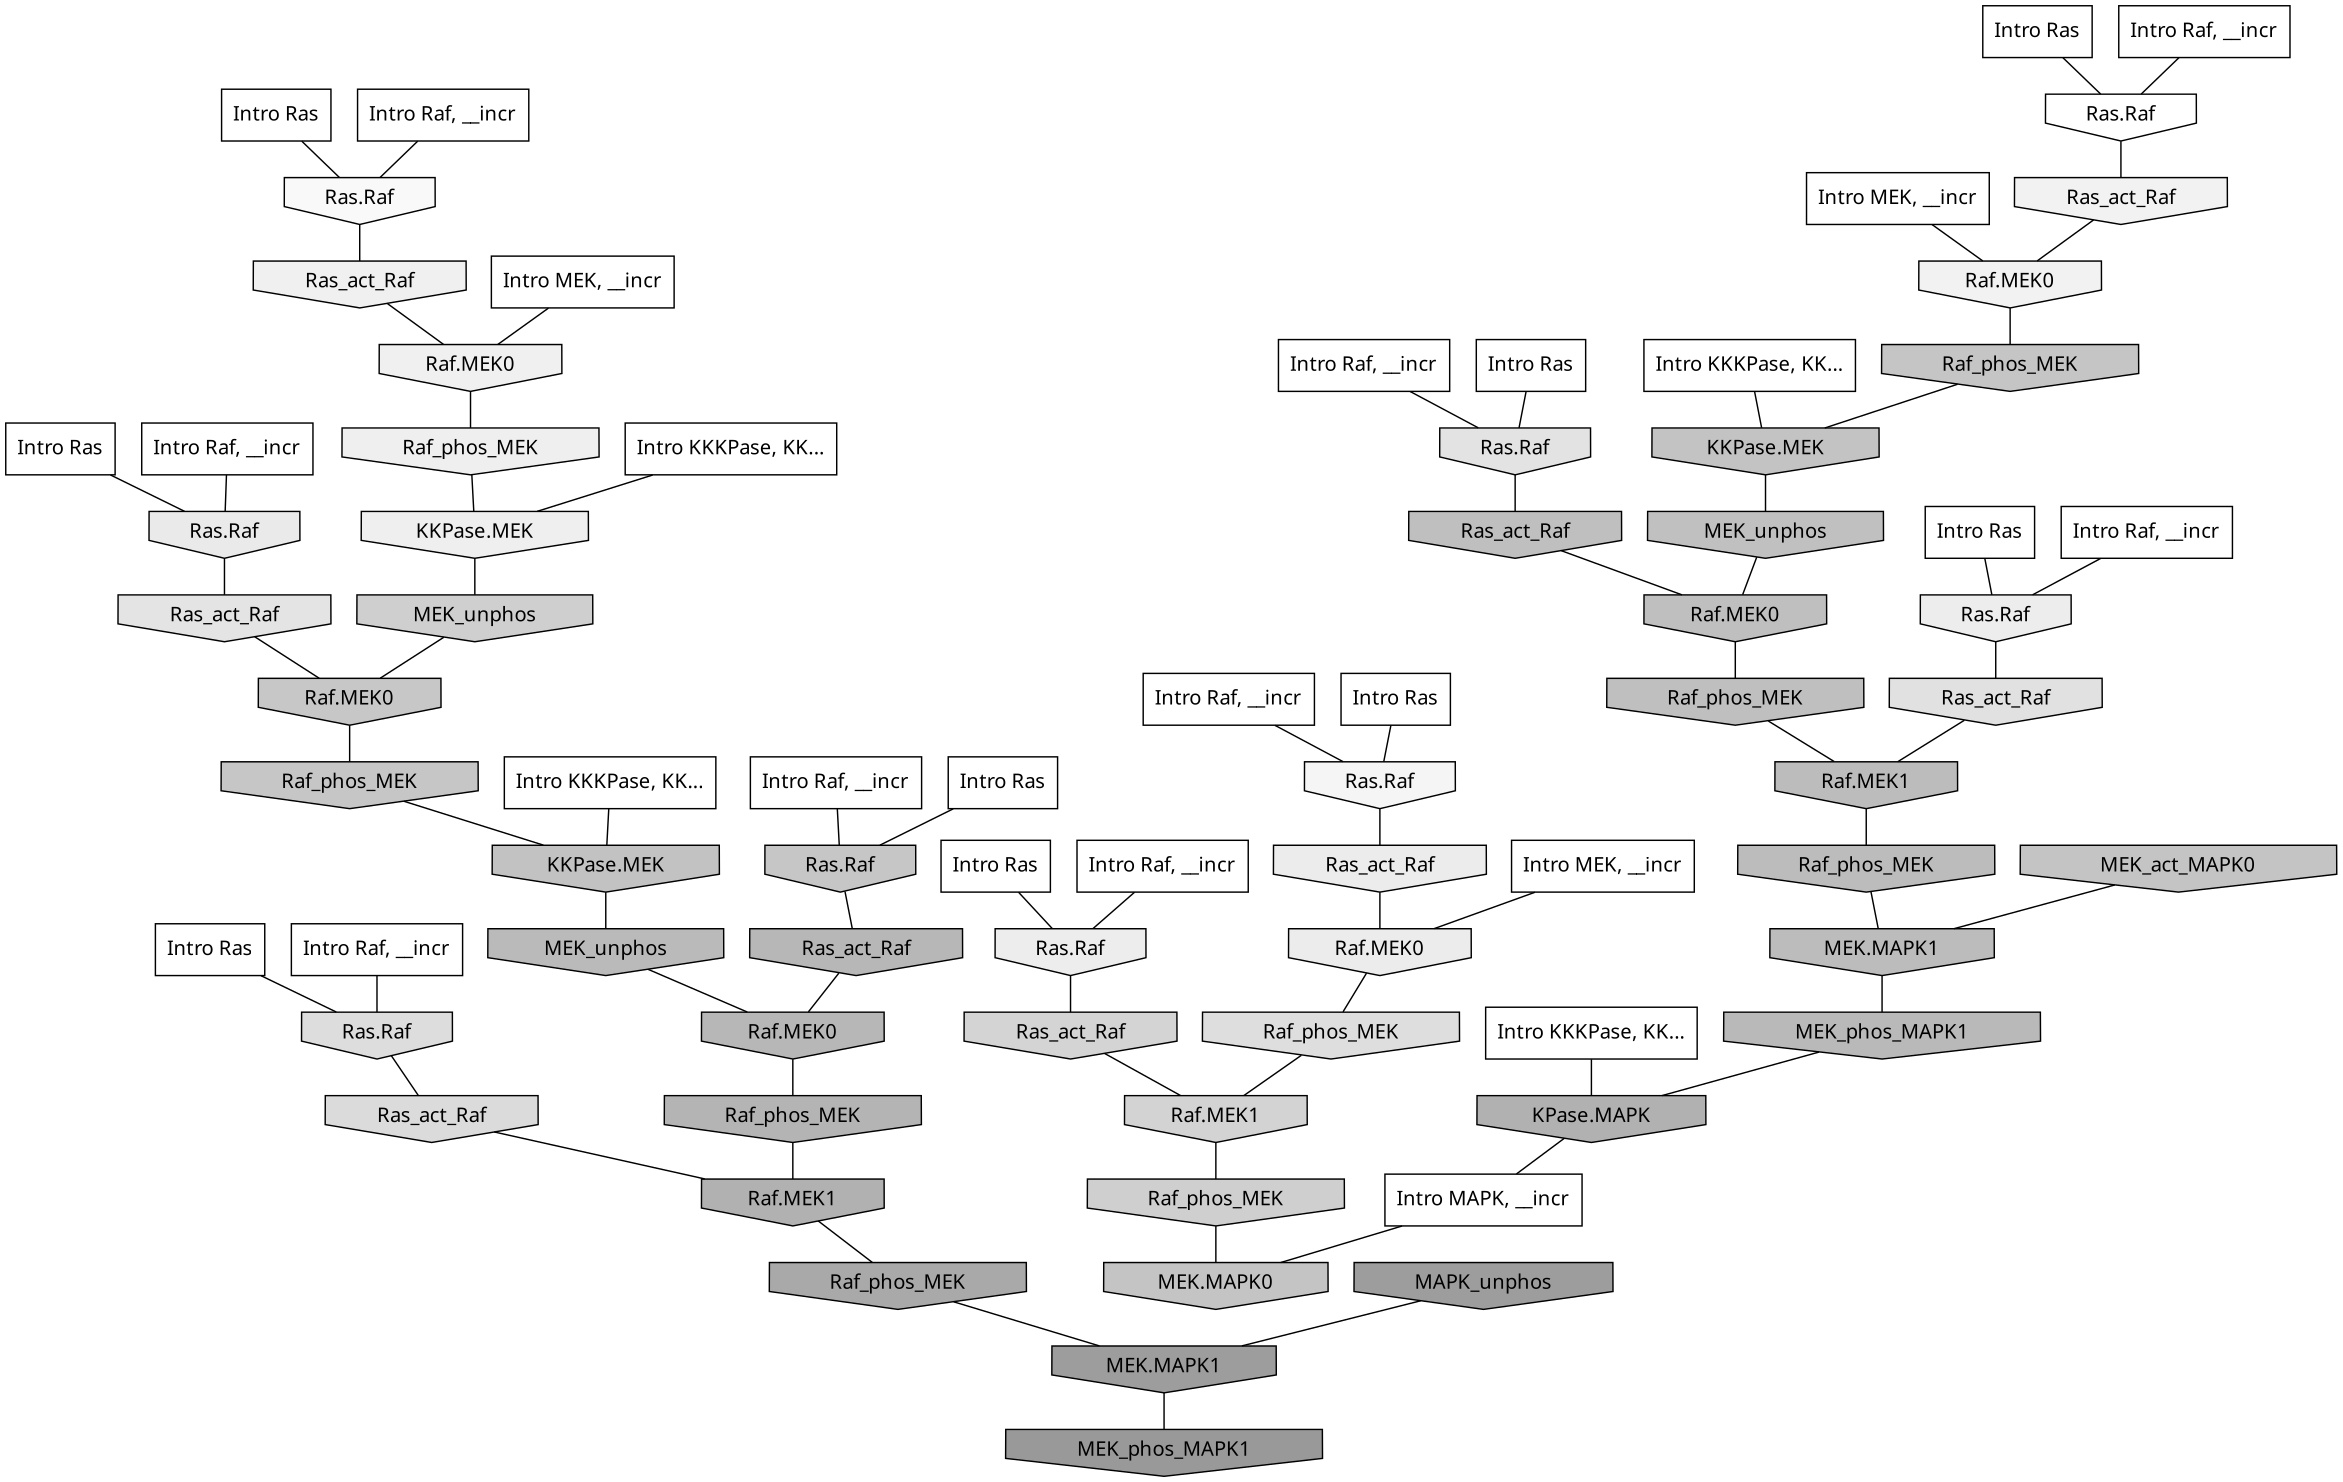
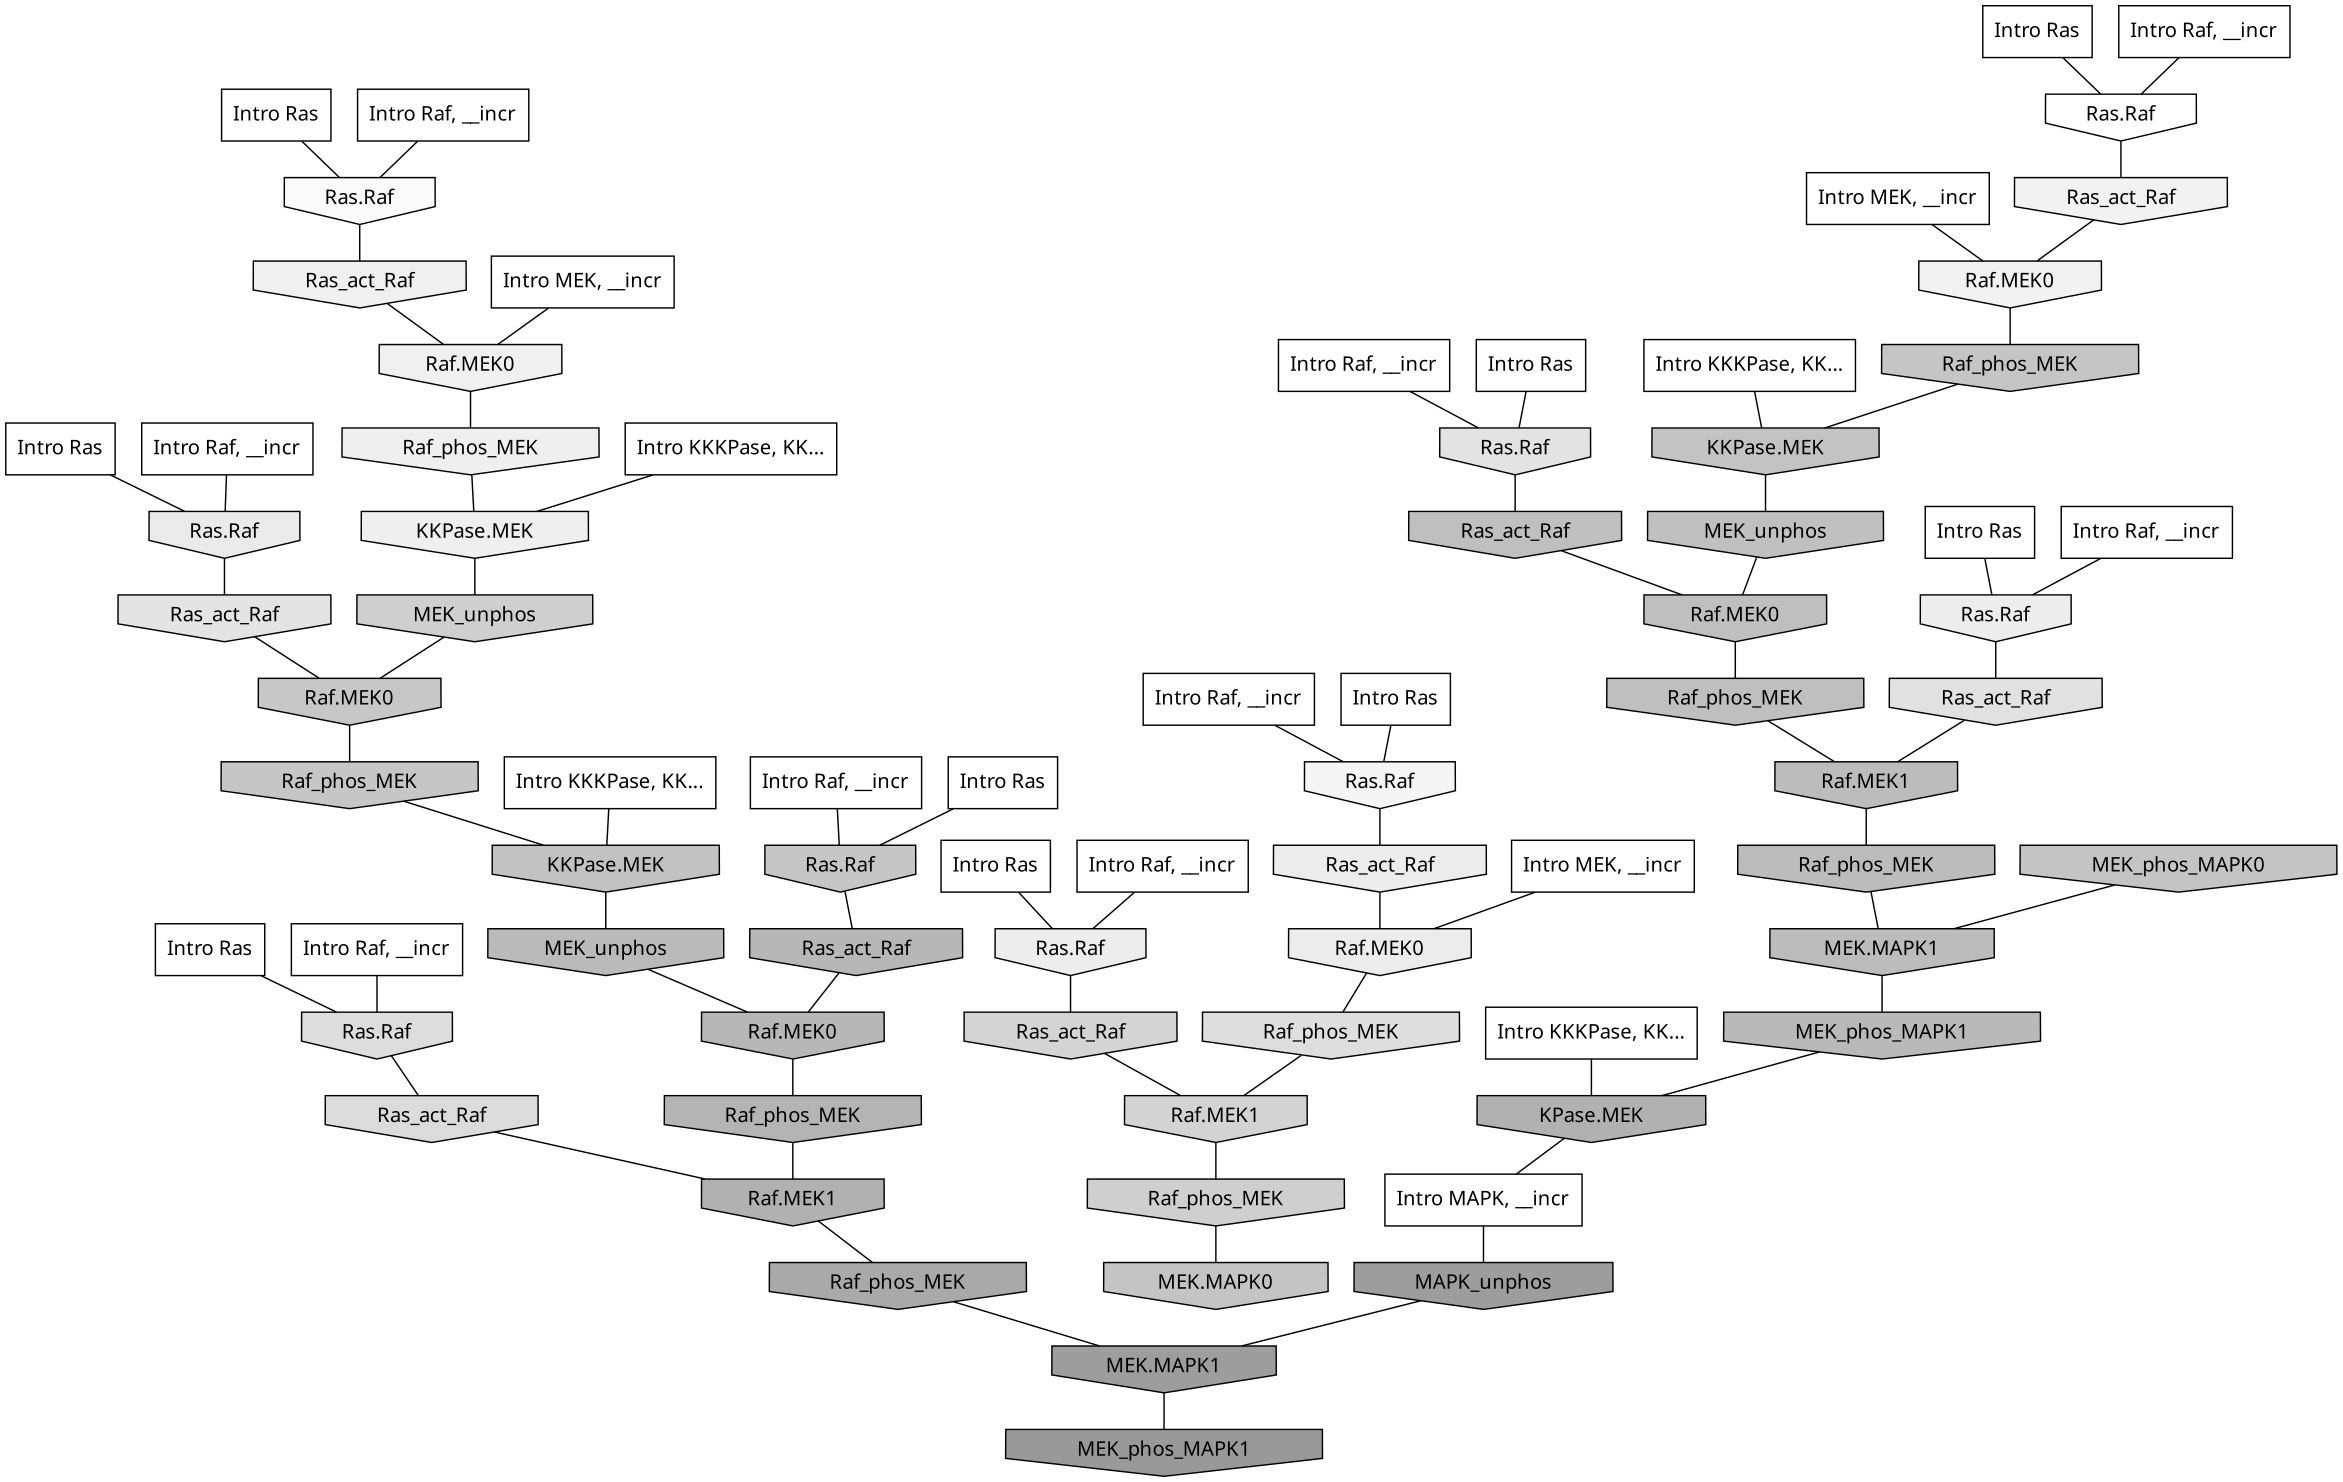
node "MEK_act_MAPK0": label "MEK_act_MAPK0" -> "MEK_phos_MAPK0"
node "KPase.MAPK": label "KPase.MAPK" -> "KPase.MEK"
edge "Intro MAPK, __incr" -- "MEK.MAPK0": now "Intro MAPK, __incr" -- "MAPK_unphos"
